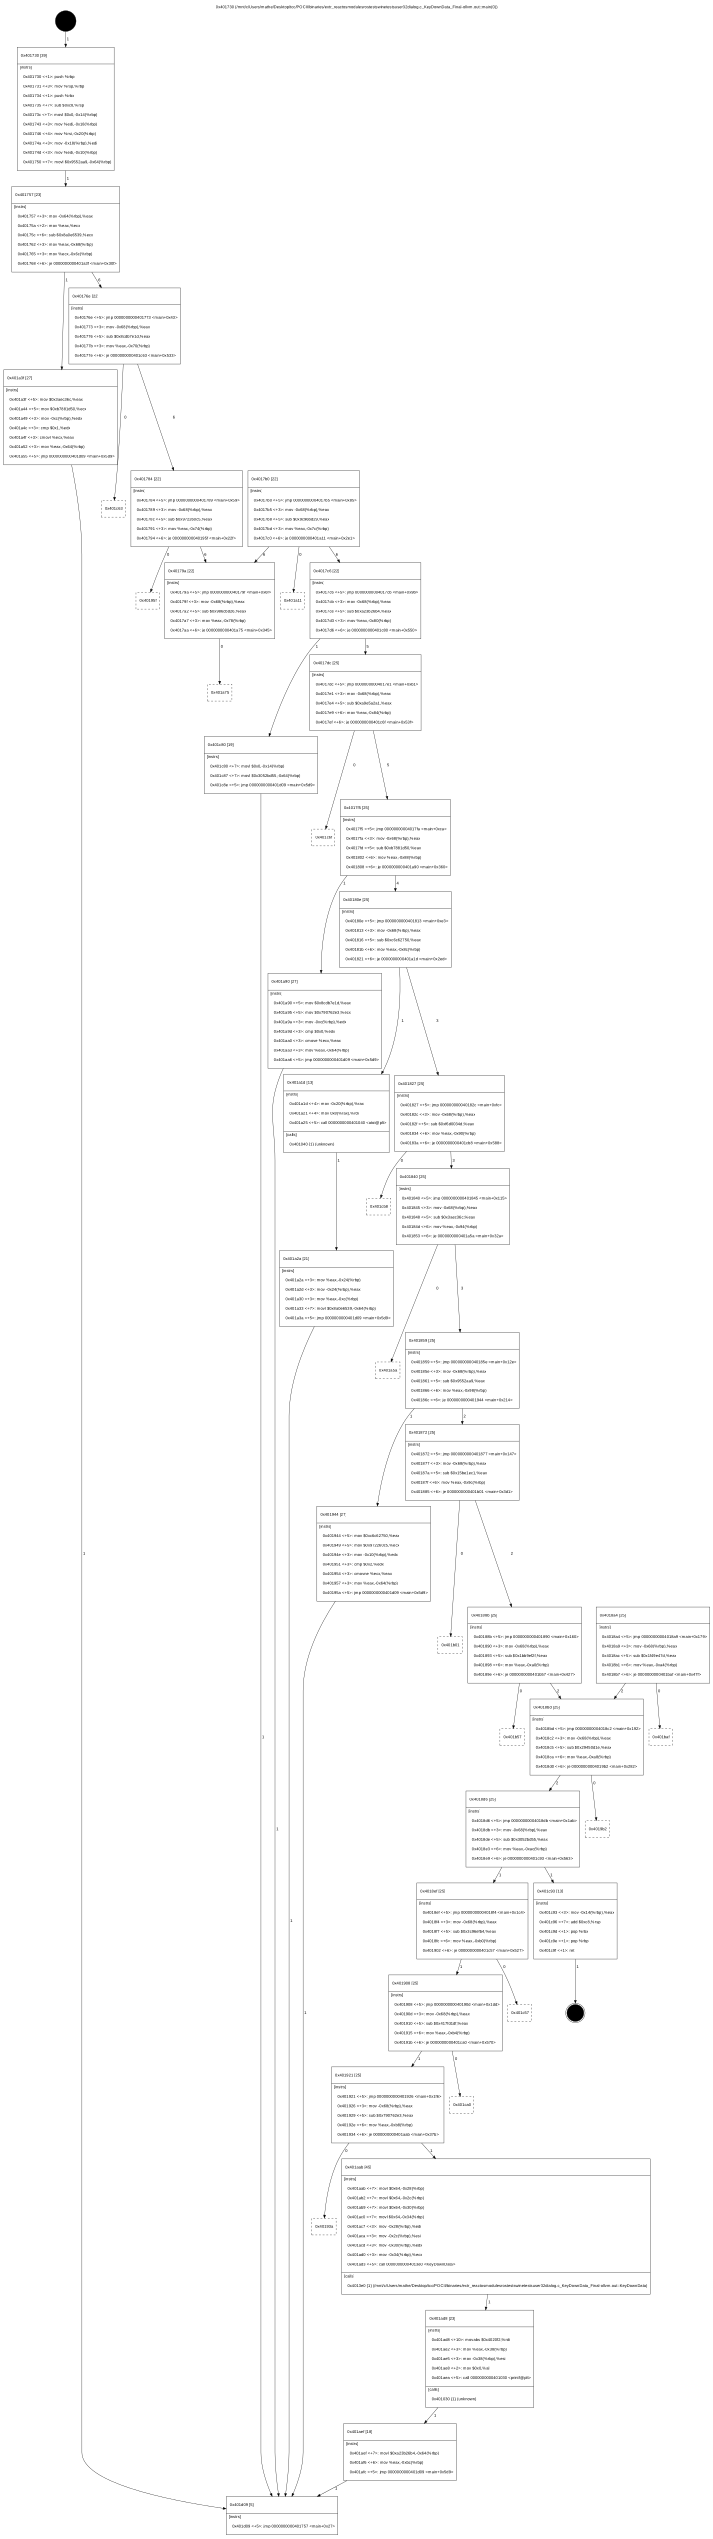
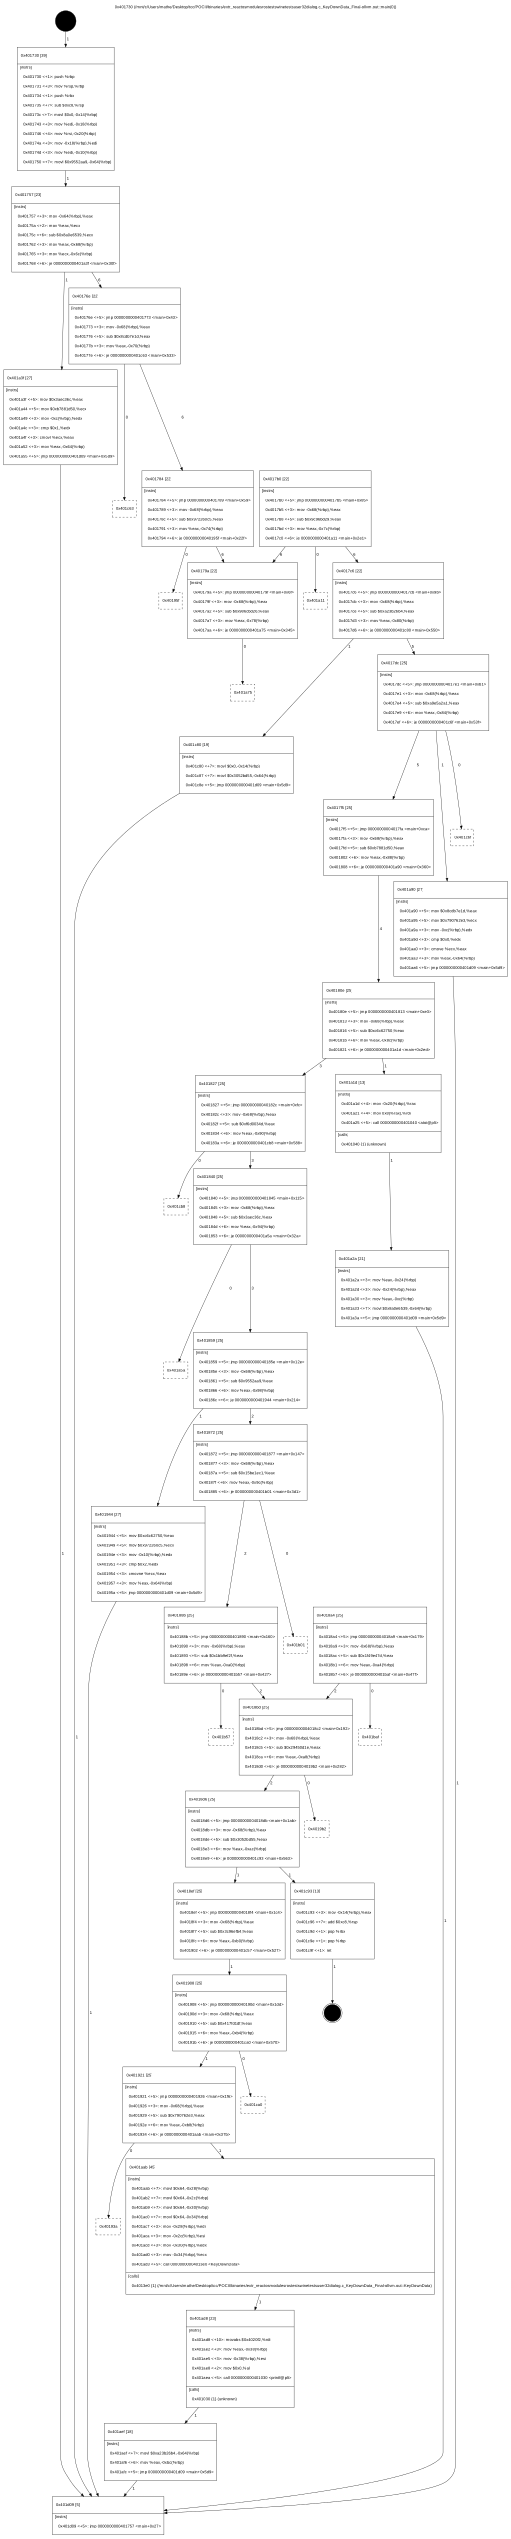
edge "0x4017f5 [25]" -> "0x401a90 [27]": now "0x4017dc [25]" -> "0x401a90 [27]"
node "0x401c57": removed
